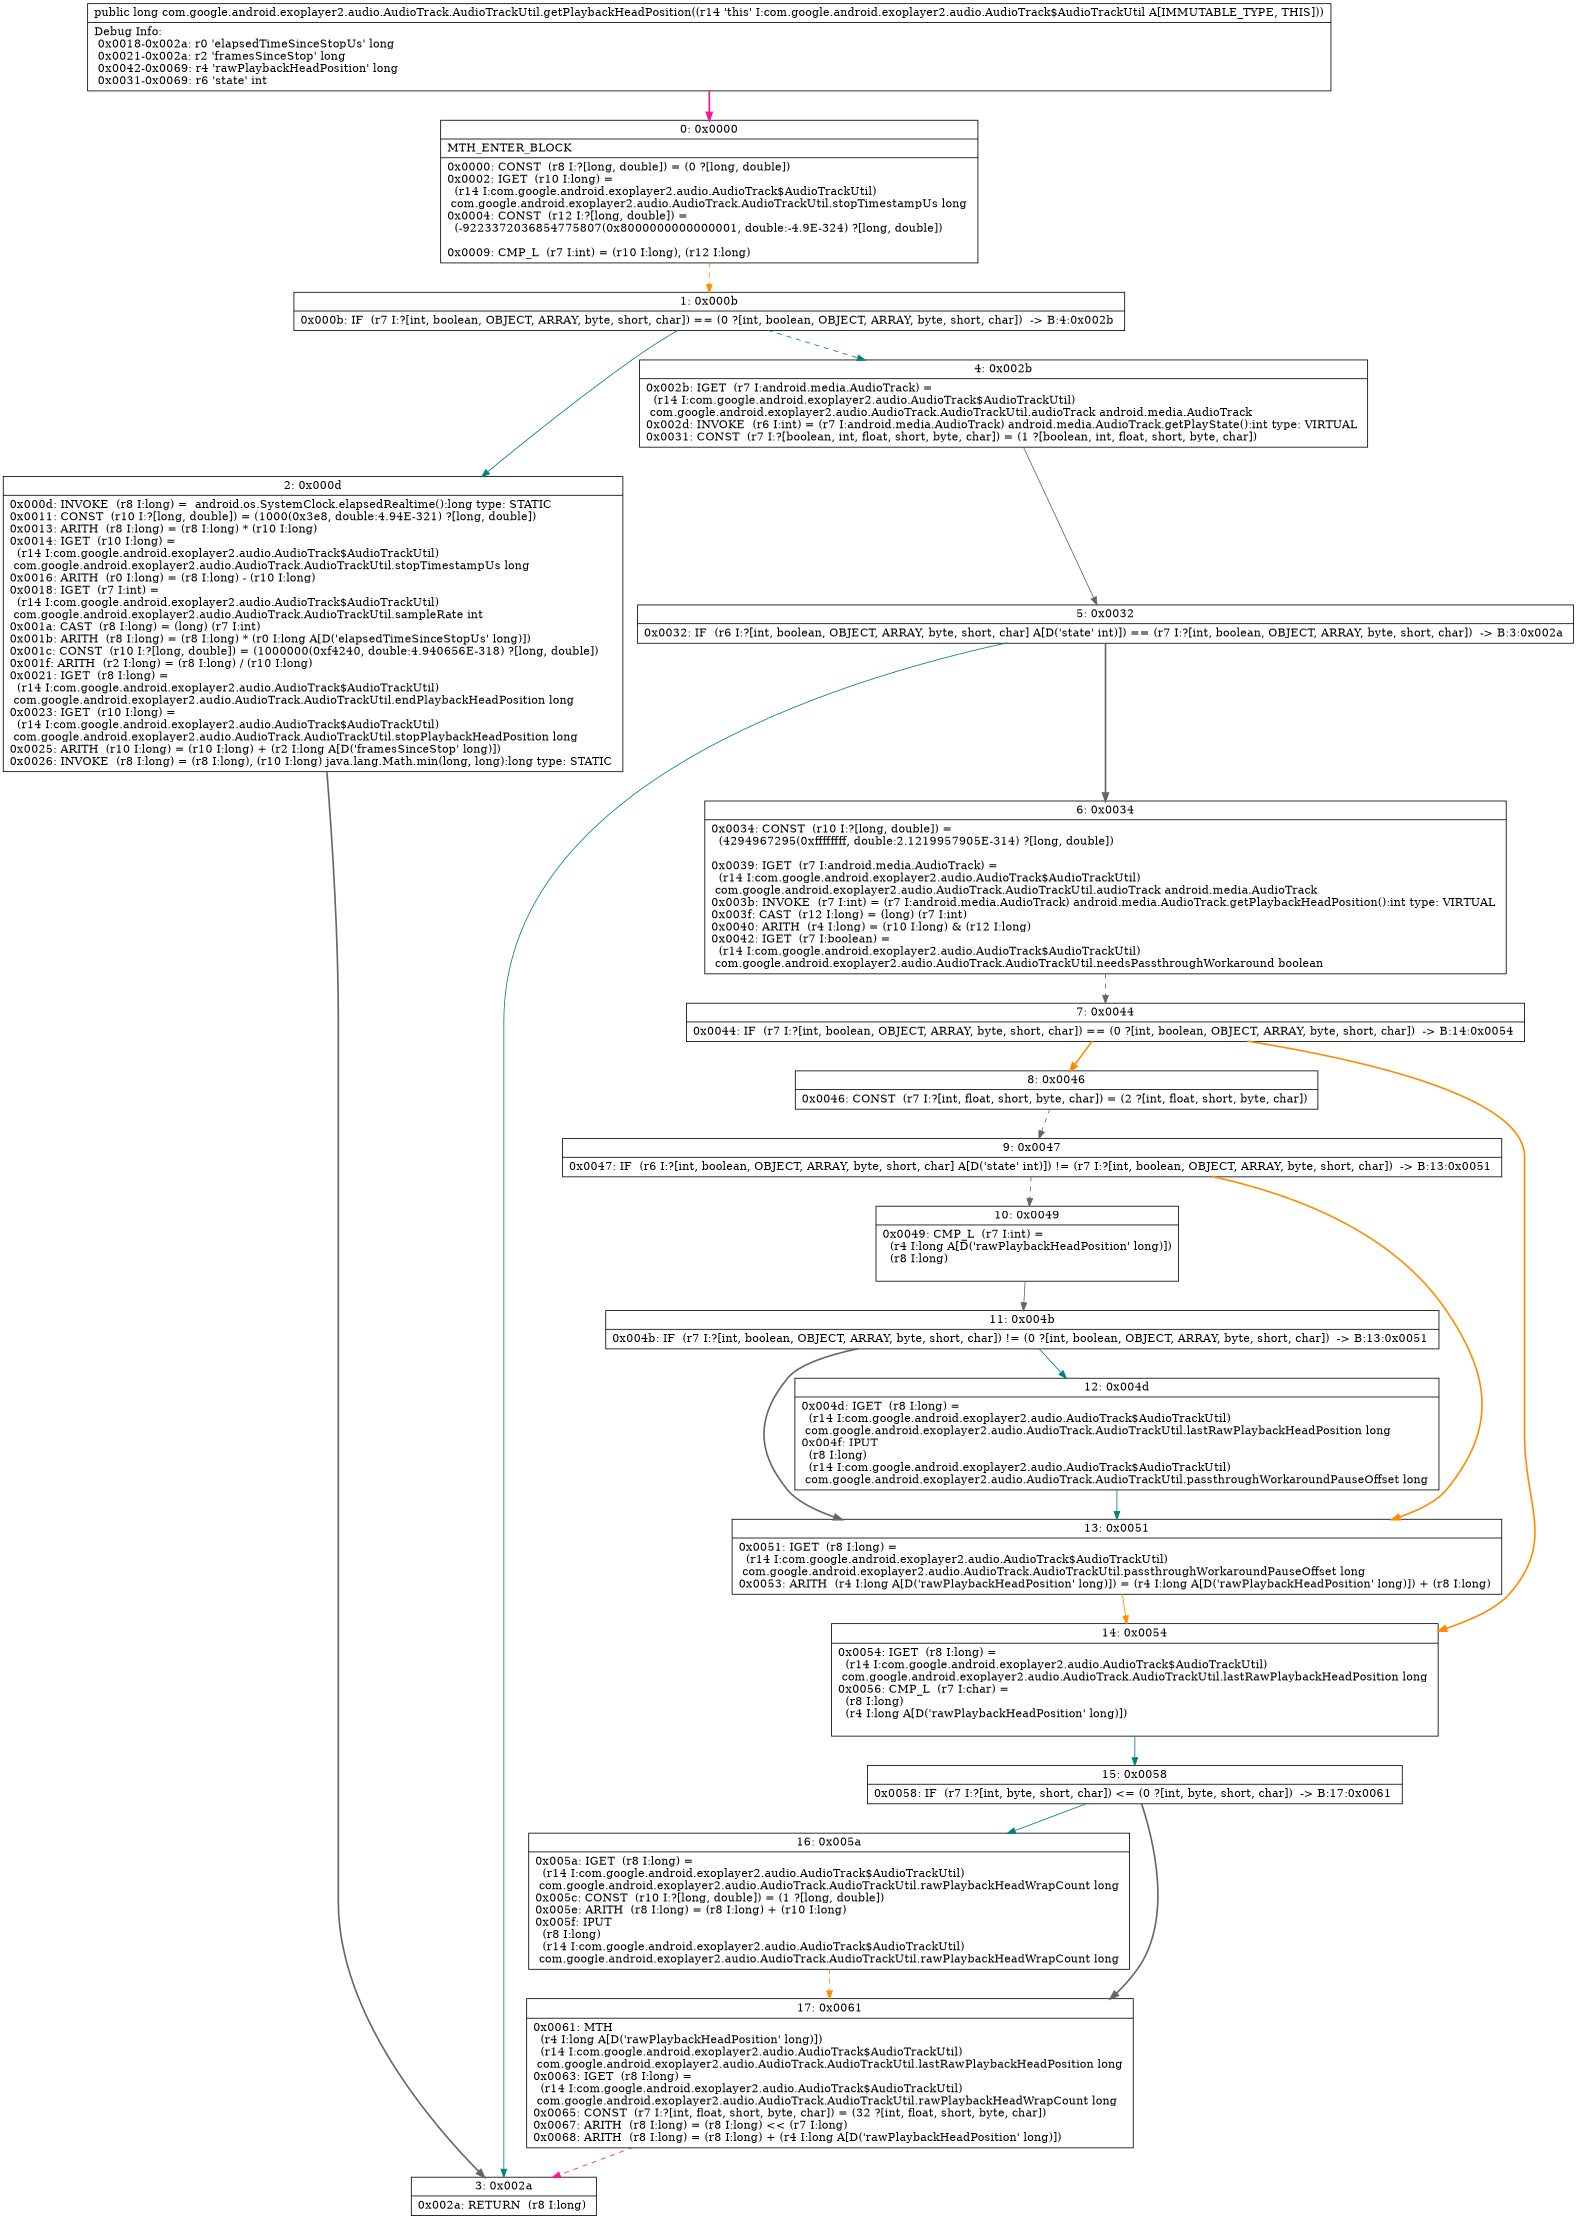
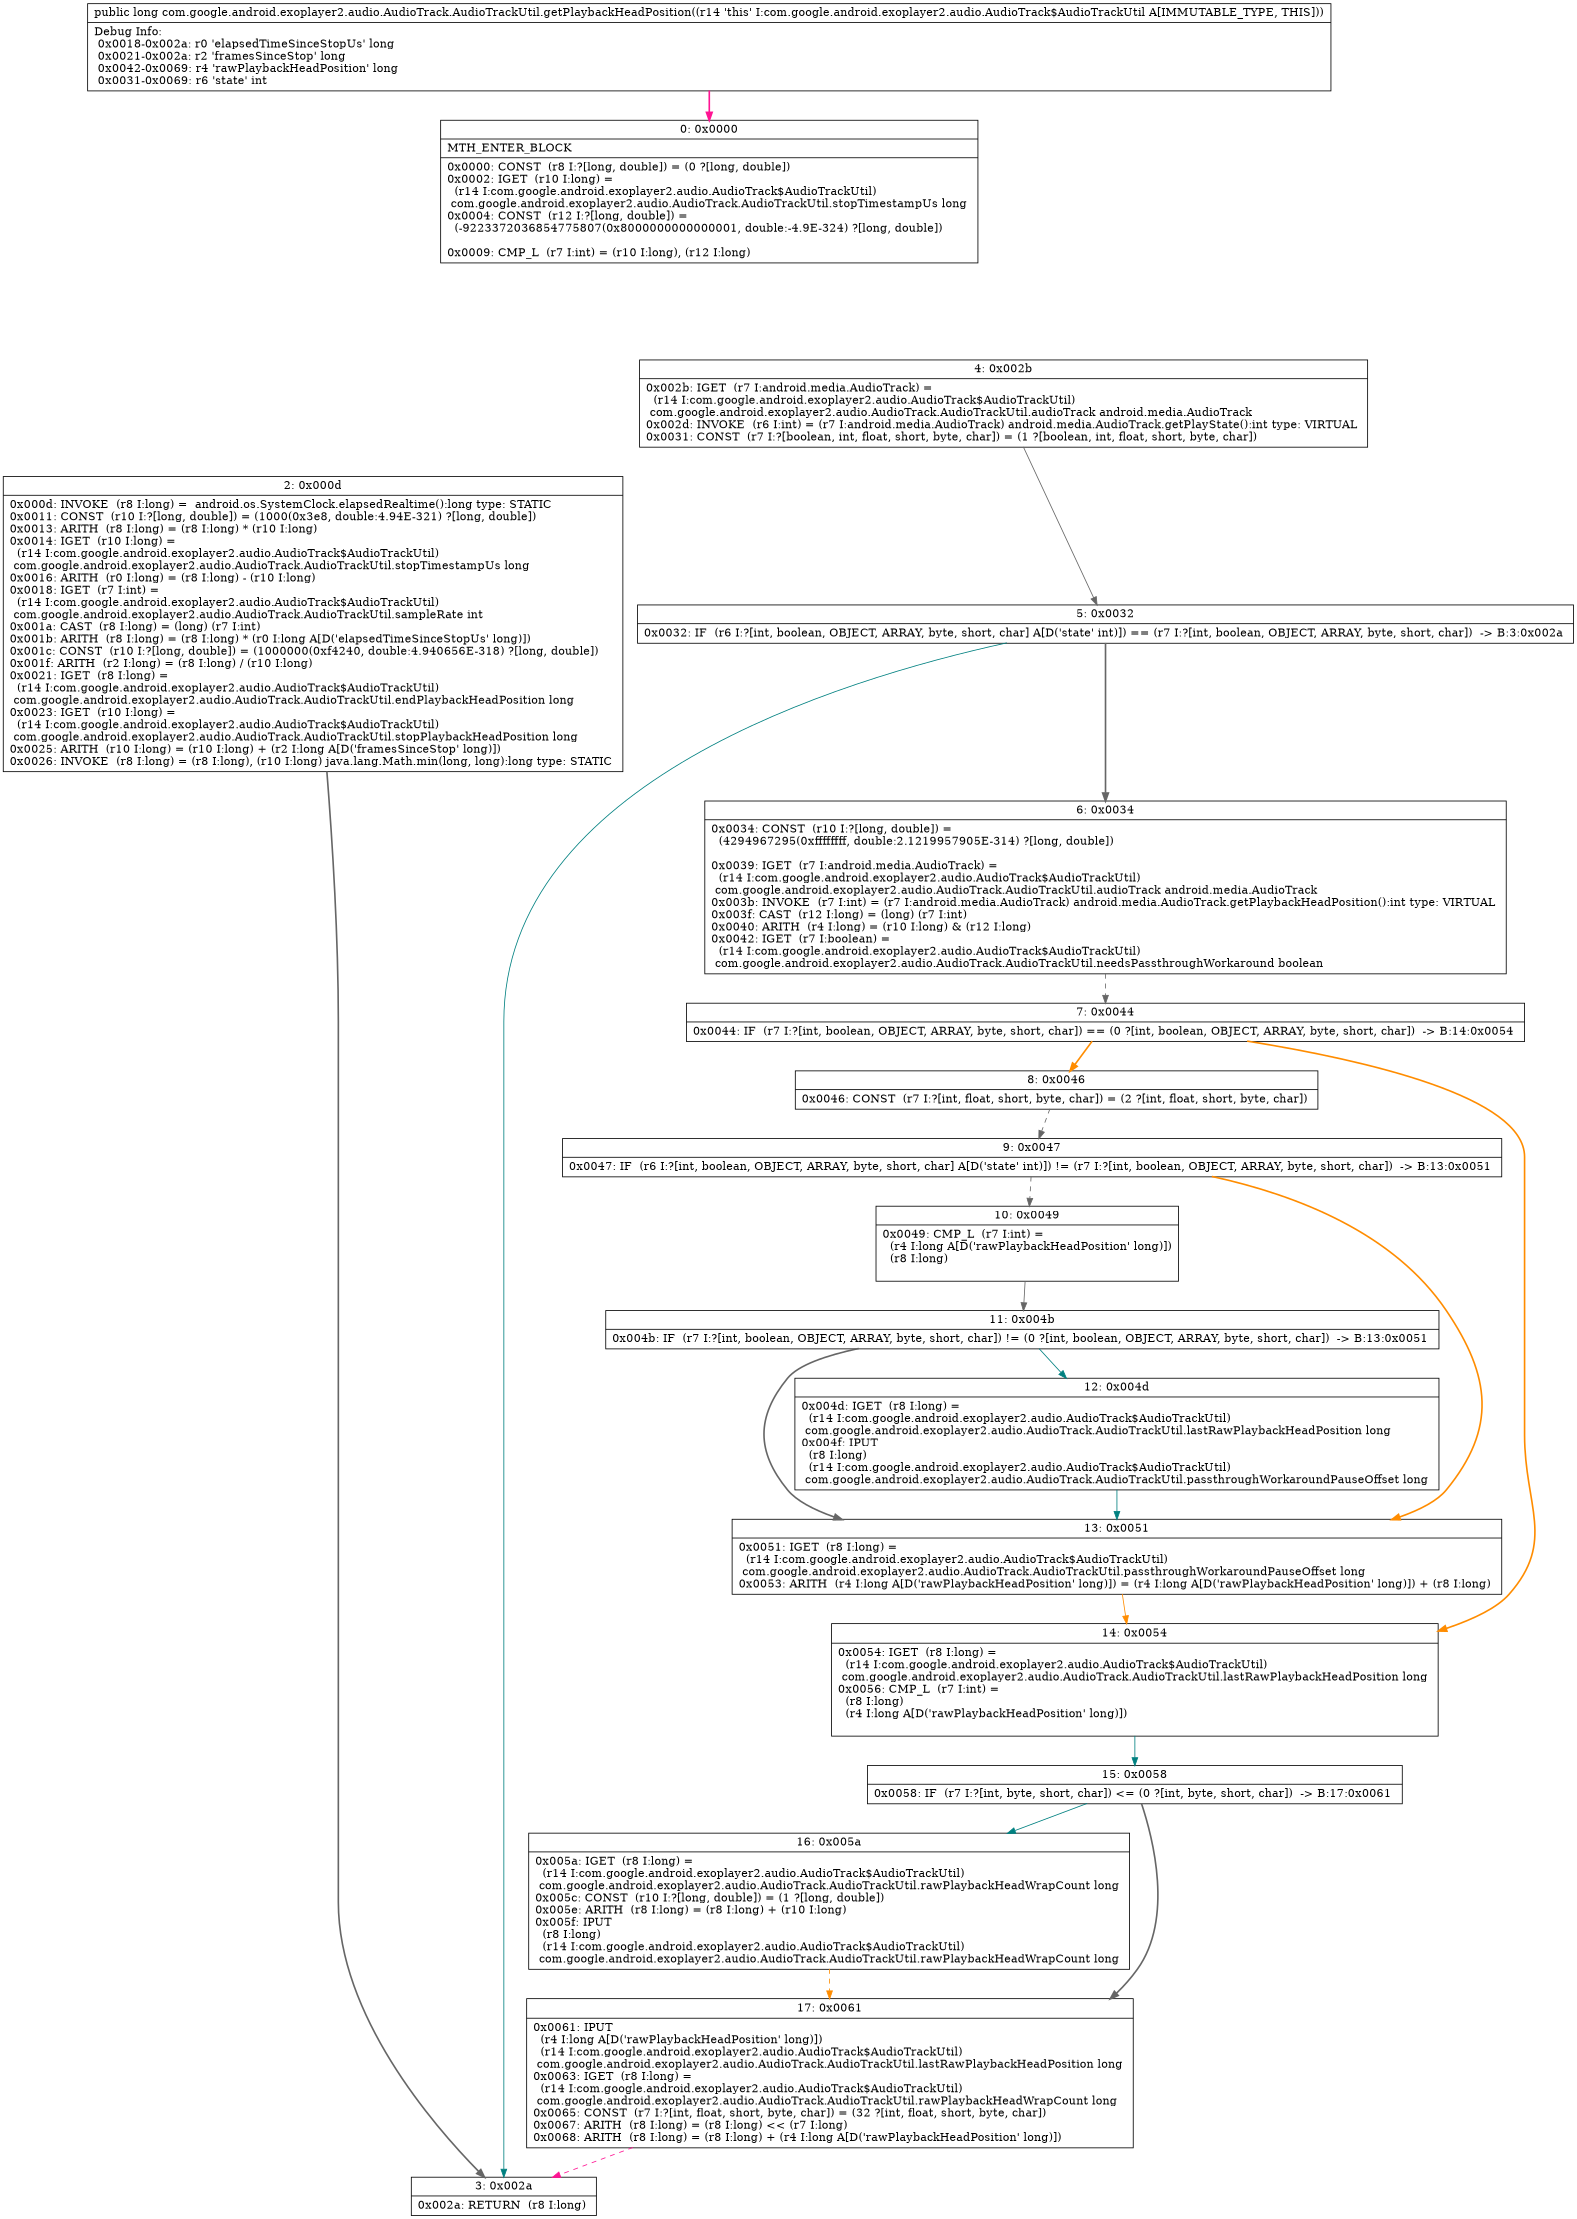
node "1: 0x000b": removed
node "14: 0x0054": text "0x0056: CMP_L  (r7 I:char) =" -> "0x0056: CMP_L  (r7 I:int) ="
node "17: 0x0061": text "0x0061: MTH" -> "0x0061: IPUT"
